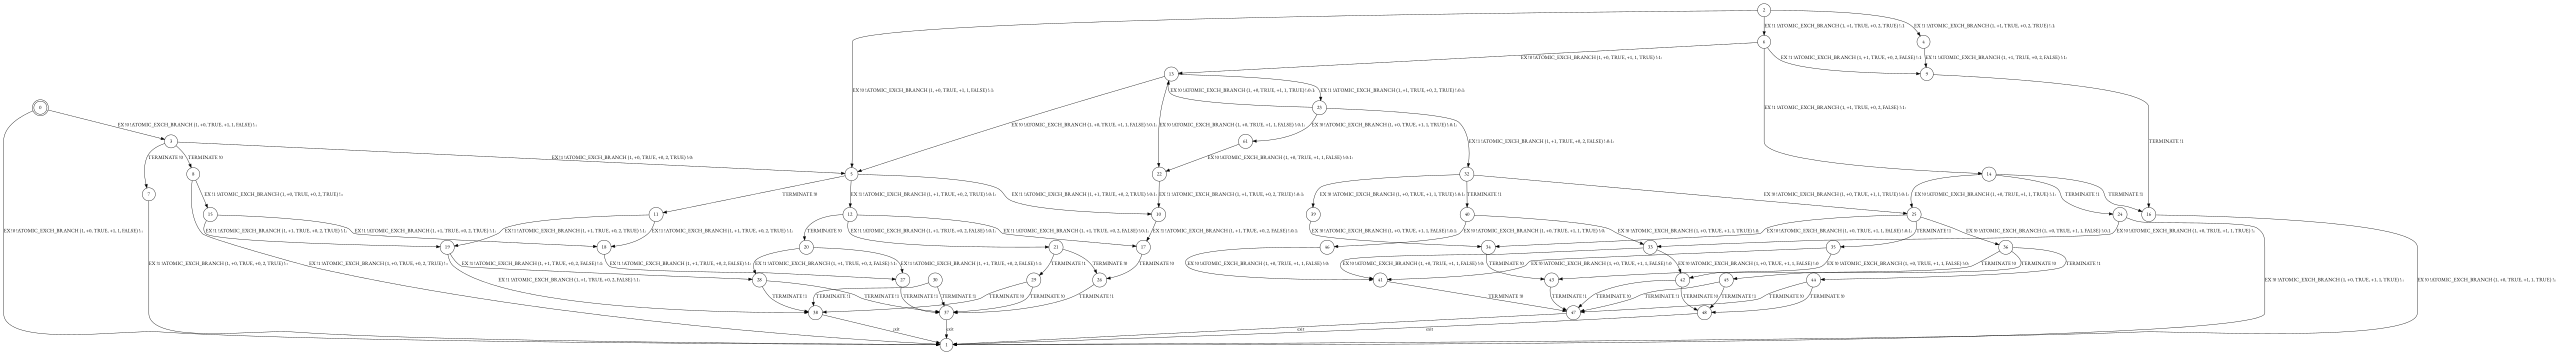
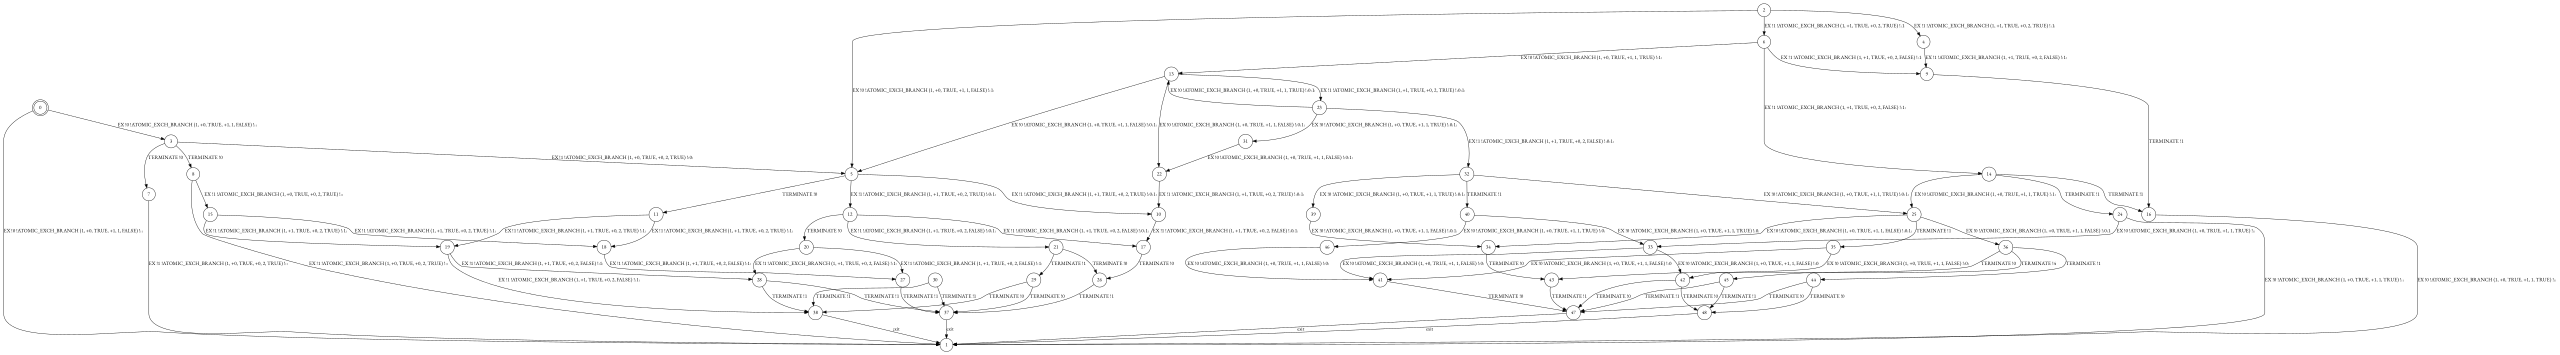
node "61": label "61" -> "31"
edge "36" -> "45": label "TERMINATE !0" -> "TERMINATE !4"
